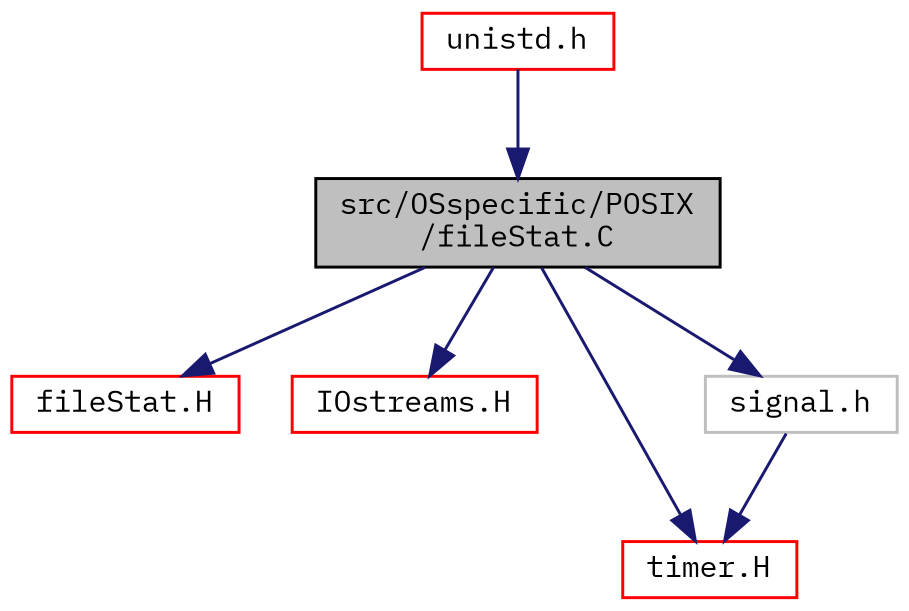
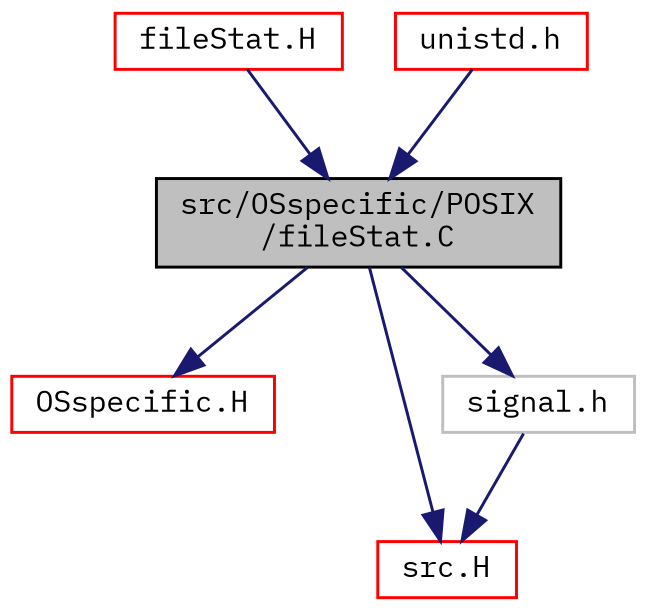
edge "src/OSspecific/POSIX /fileStat.C" -> "fileStat.H": reversed
node "IOstreams.H": label "IOstreams.H" -> "OSspecific.H"
node "timer.H": label "timer.H" -> "src.H"
